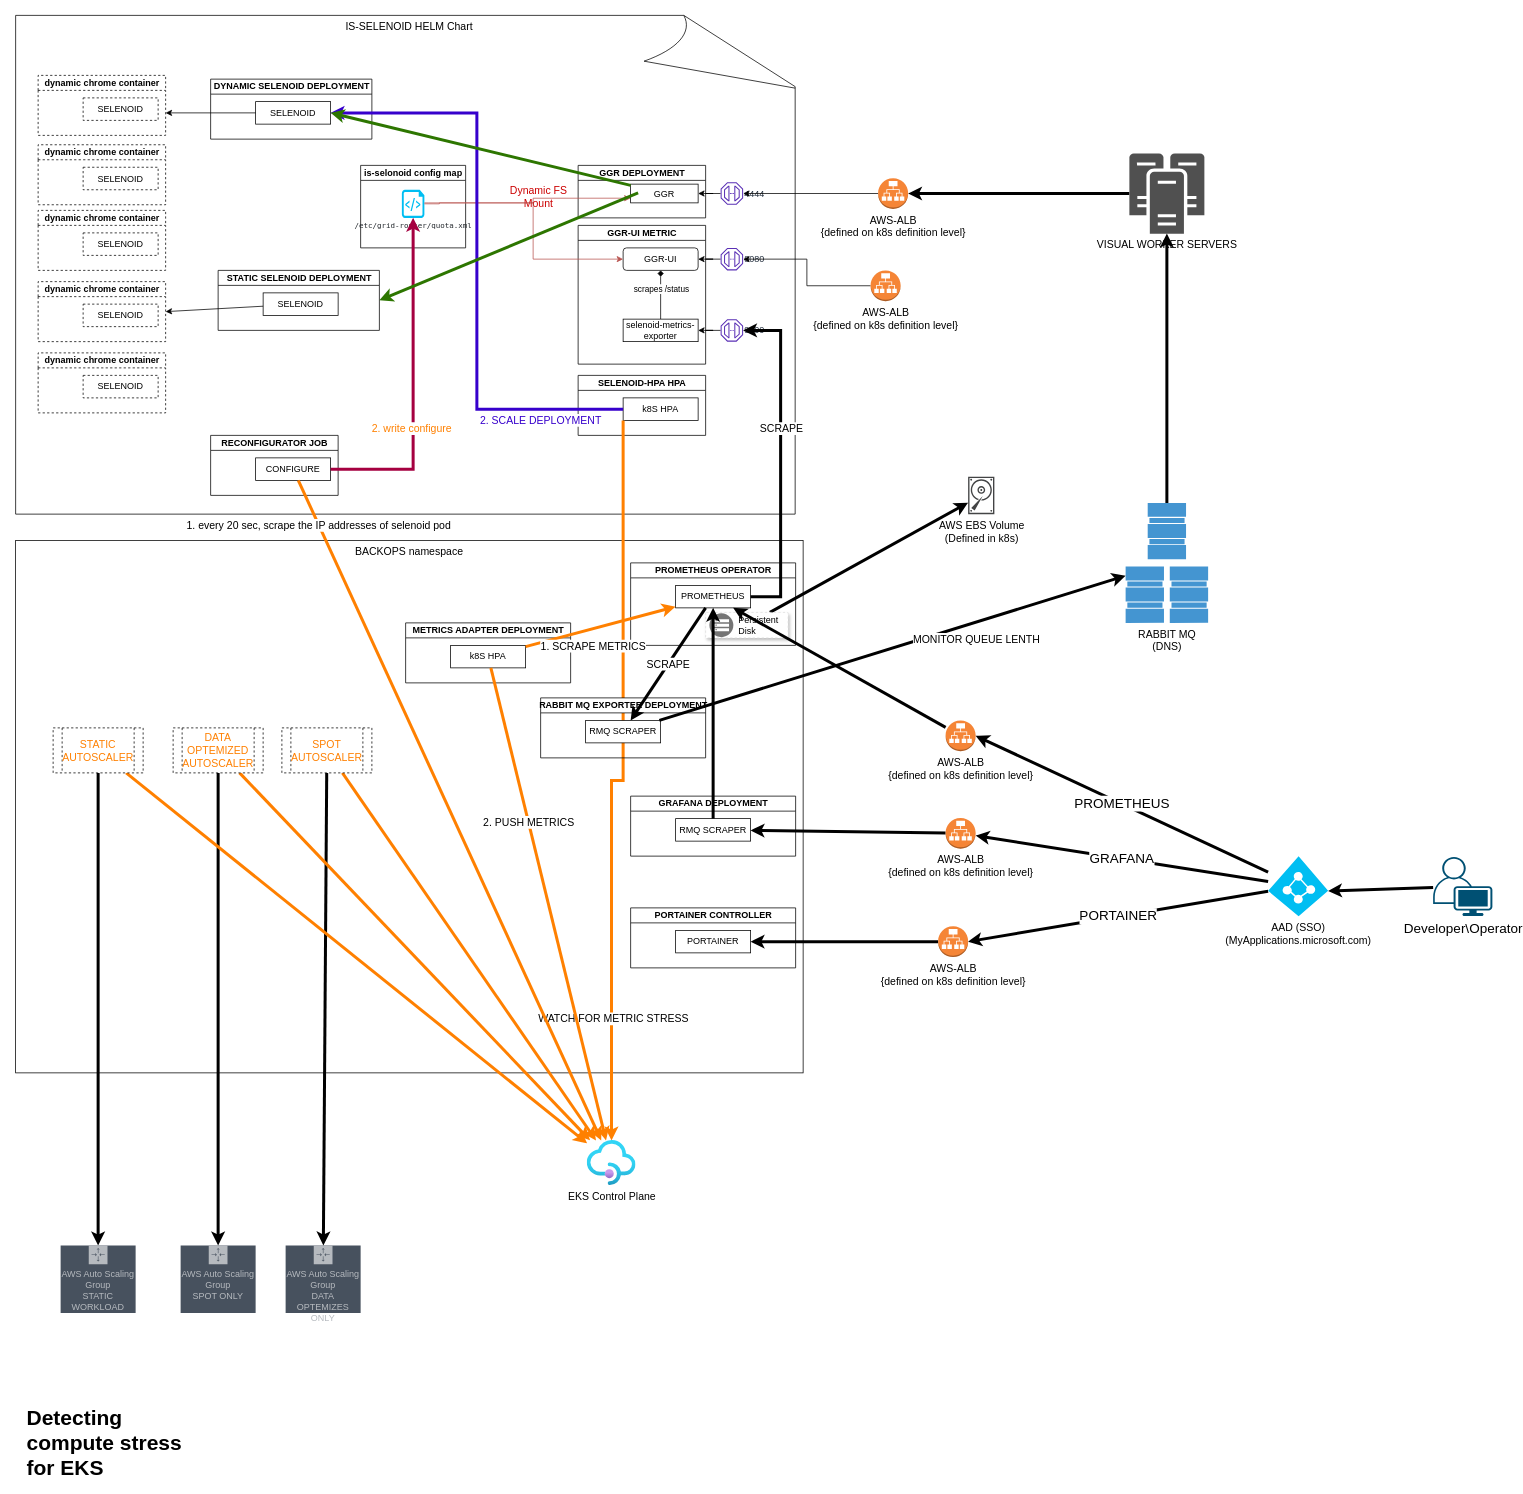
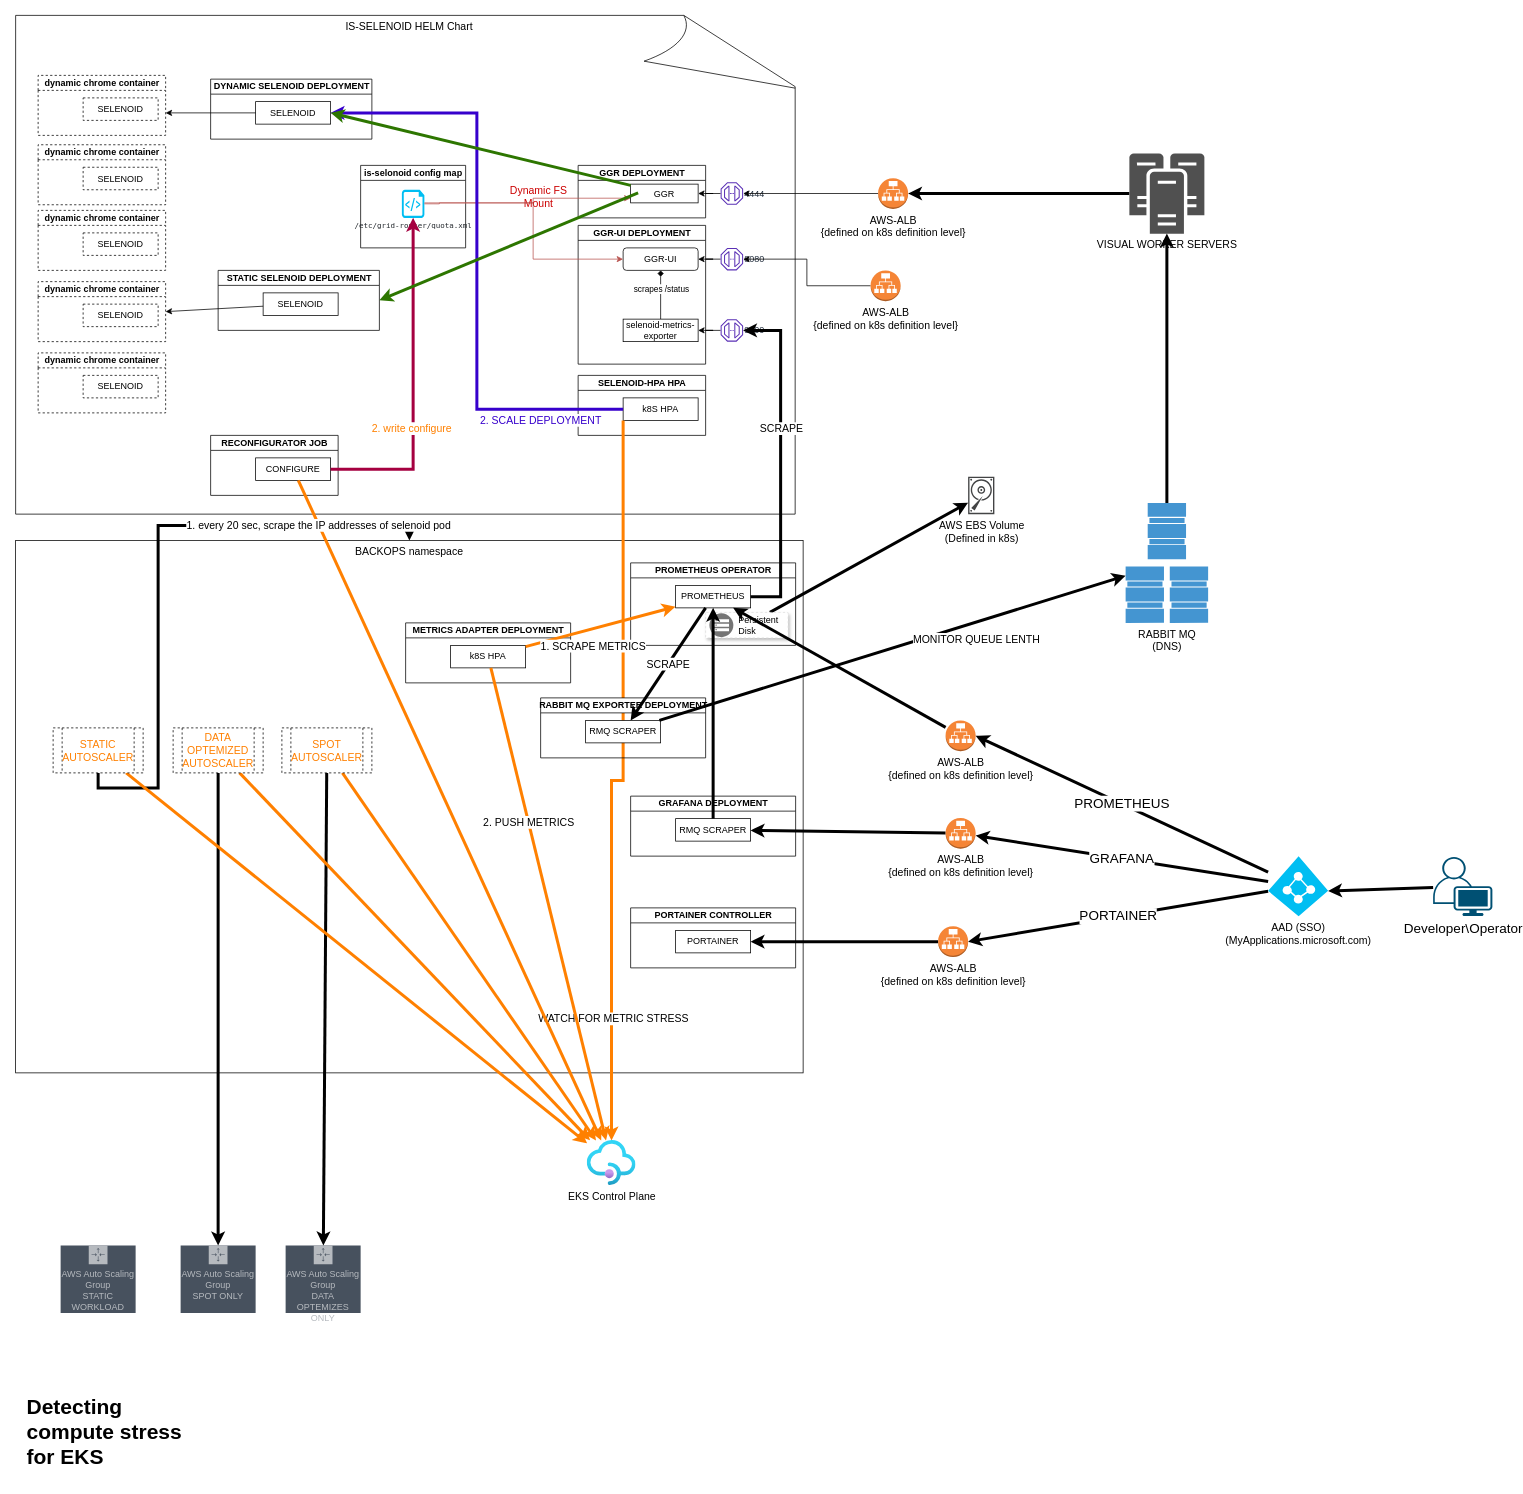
node "GGR-UI METRIC": label "GGR-UI METRIC" -> "GGR-UI DEPLOYMENT"
edge "STATIC AUTOSCALER" -> "AWS Auto Scaling Group STATIC WORKLOAD": now "STATIC AUTOSCALER" -> "BACKOPS namespace"
node "Detecting compute stress for EKSLorem ipsum dolor sit amet, consectetur adipisicing elit, sed do eiusmod tempor incididunt ut labore et dolore magna aliqua.": moved (117, 1444) -> (117, 1433)
